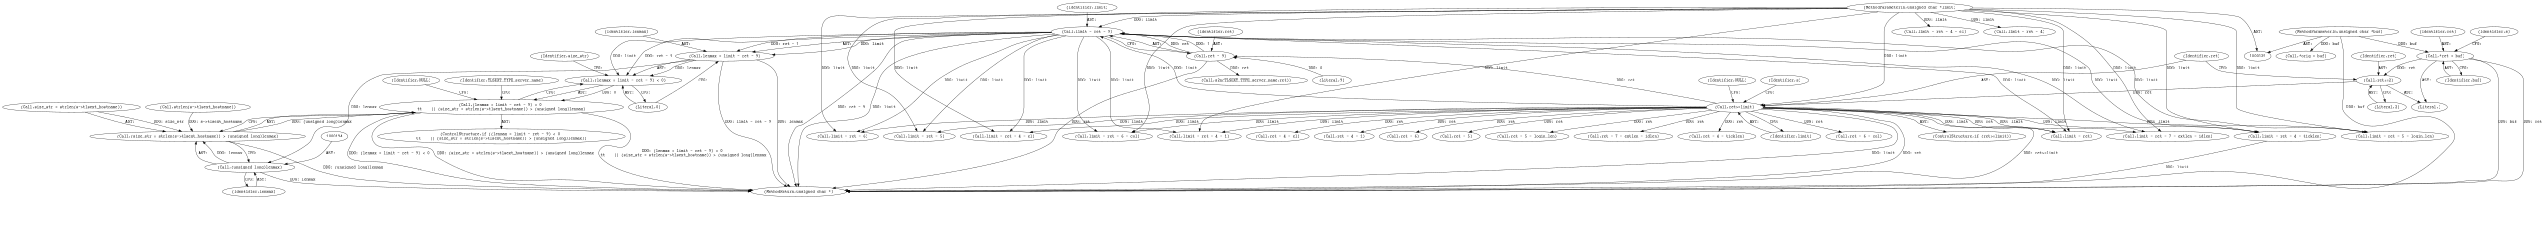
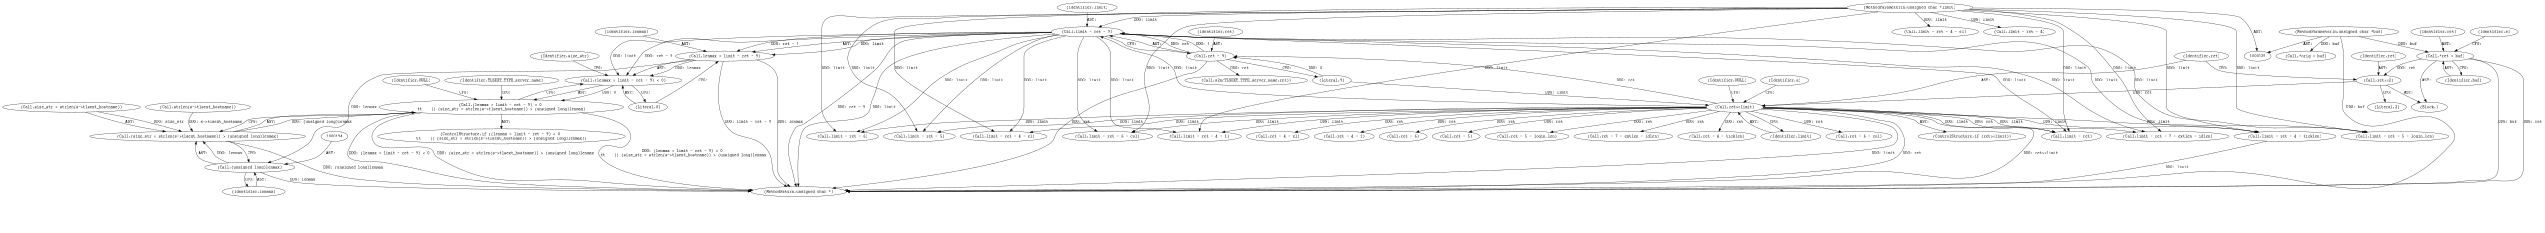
edge "(Call,ret - 9)" -> "(Literal,9)": added, label "CFG:"
edge "(MethodParameterIn,unsigned char *limit)" -> "(Call,ret>=limit)": now "(Literal,9)" -> "(Call,ret>=limit)"
edge "(Literal,2)" -> "(Call,ret+=2)": removed, label "AST:"
node "(Literal,)": label "(Literal,)" -> "(Block,)"
